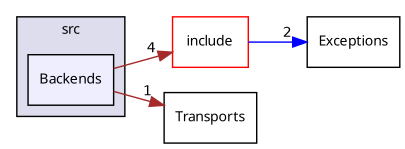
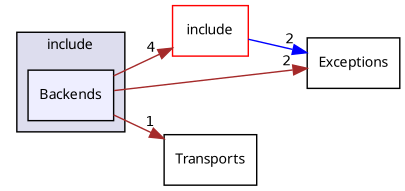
cluster "src": label "src" -> "include"
edge "Backends" -> "Exceptions": added
